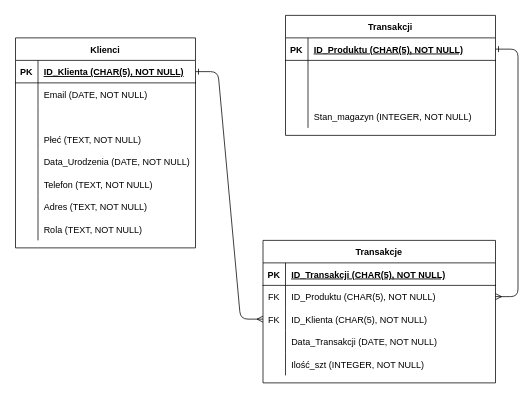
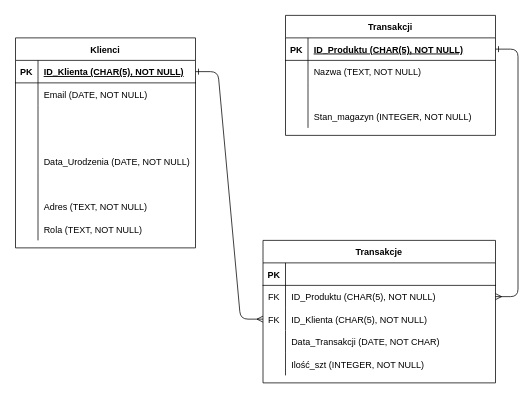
node "Nazwa (TEXT, NOT NULL)": added
node "Płeć (TEXT, NOT NULL)": removed
node "Telefon (TEXT, NOT NULL)": removed
node "ID_Transakcji (CHAR(5), NOT NULL)": removed
node "Data_Transakcji (DATE, NOT NULL)": label "Data_Transakcji (DATE, NOT NULL)" -> "Data_Transakcji (DATE, NOT CHAR)"
